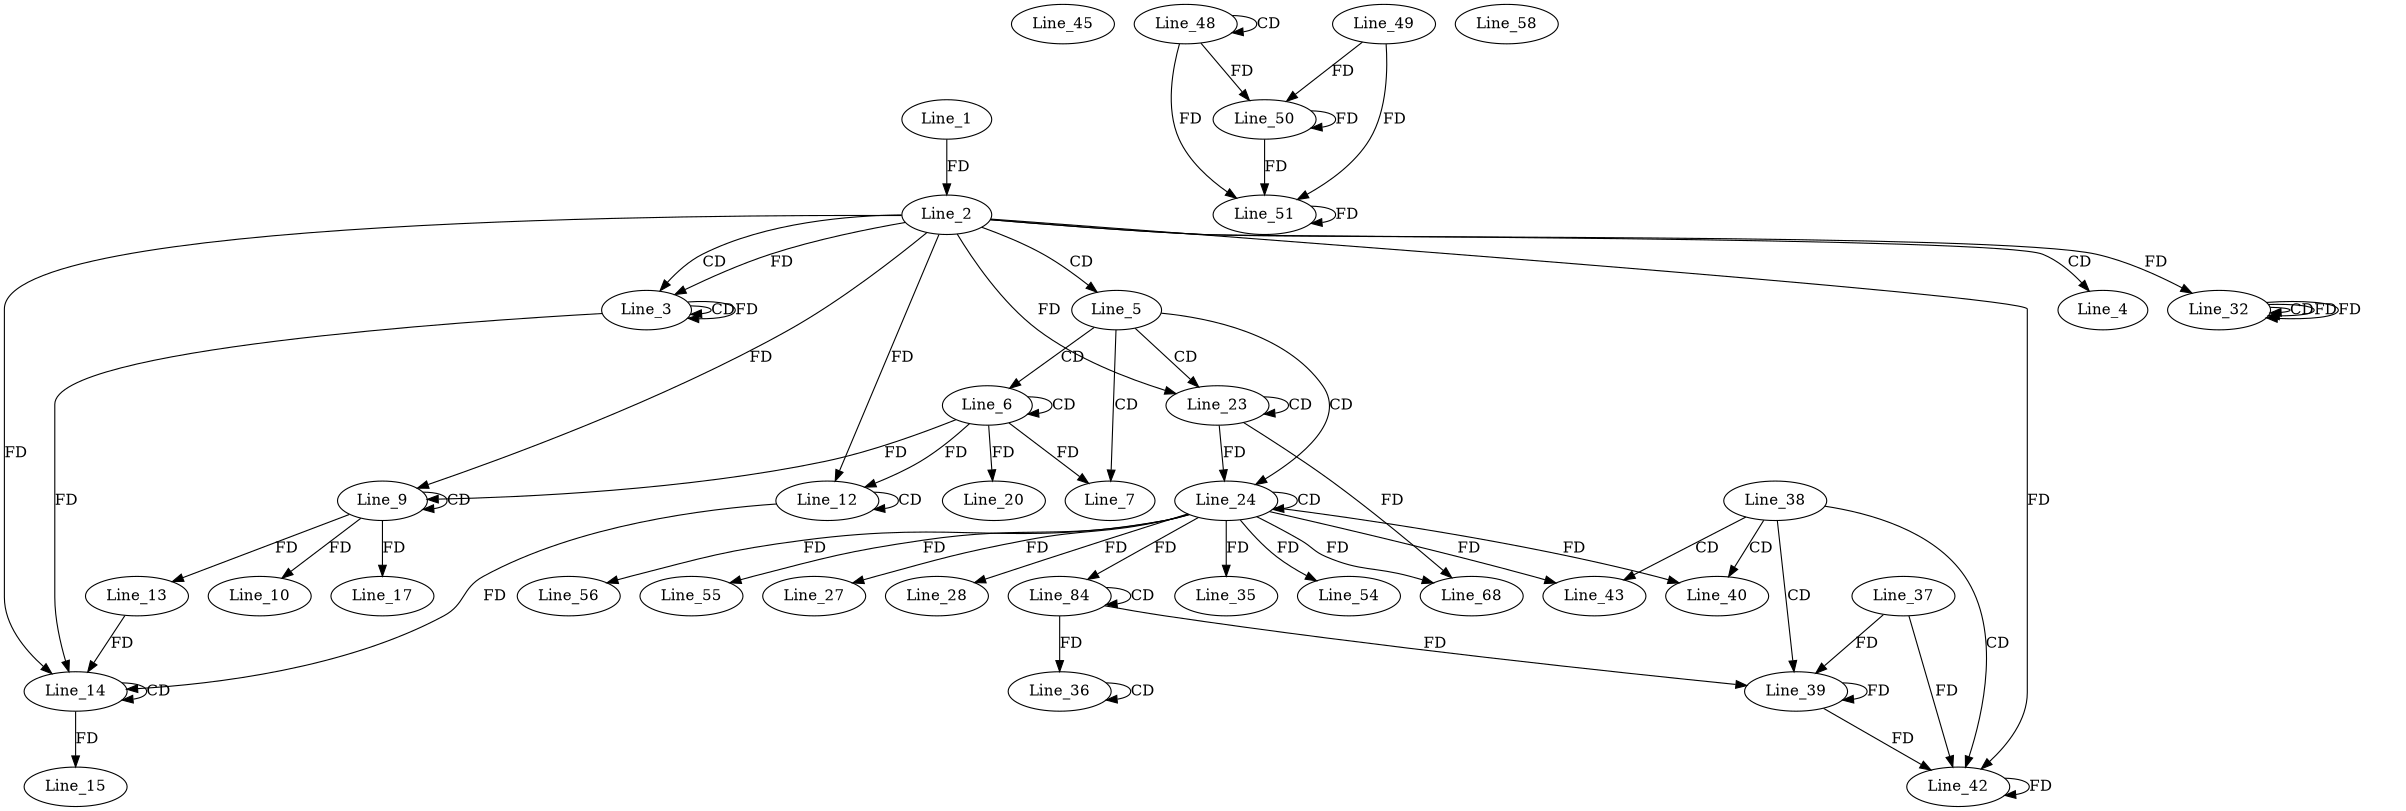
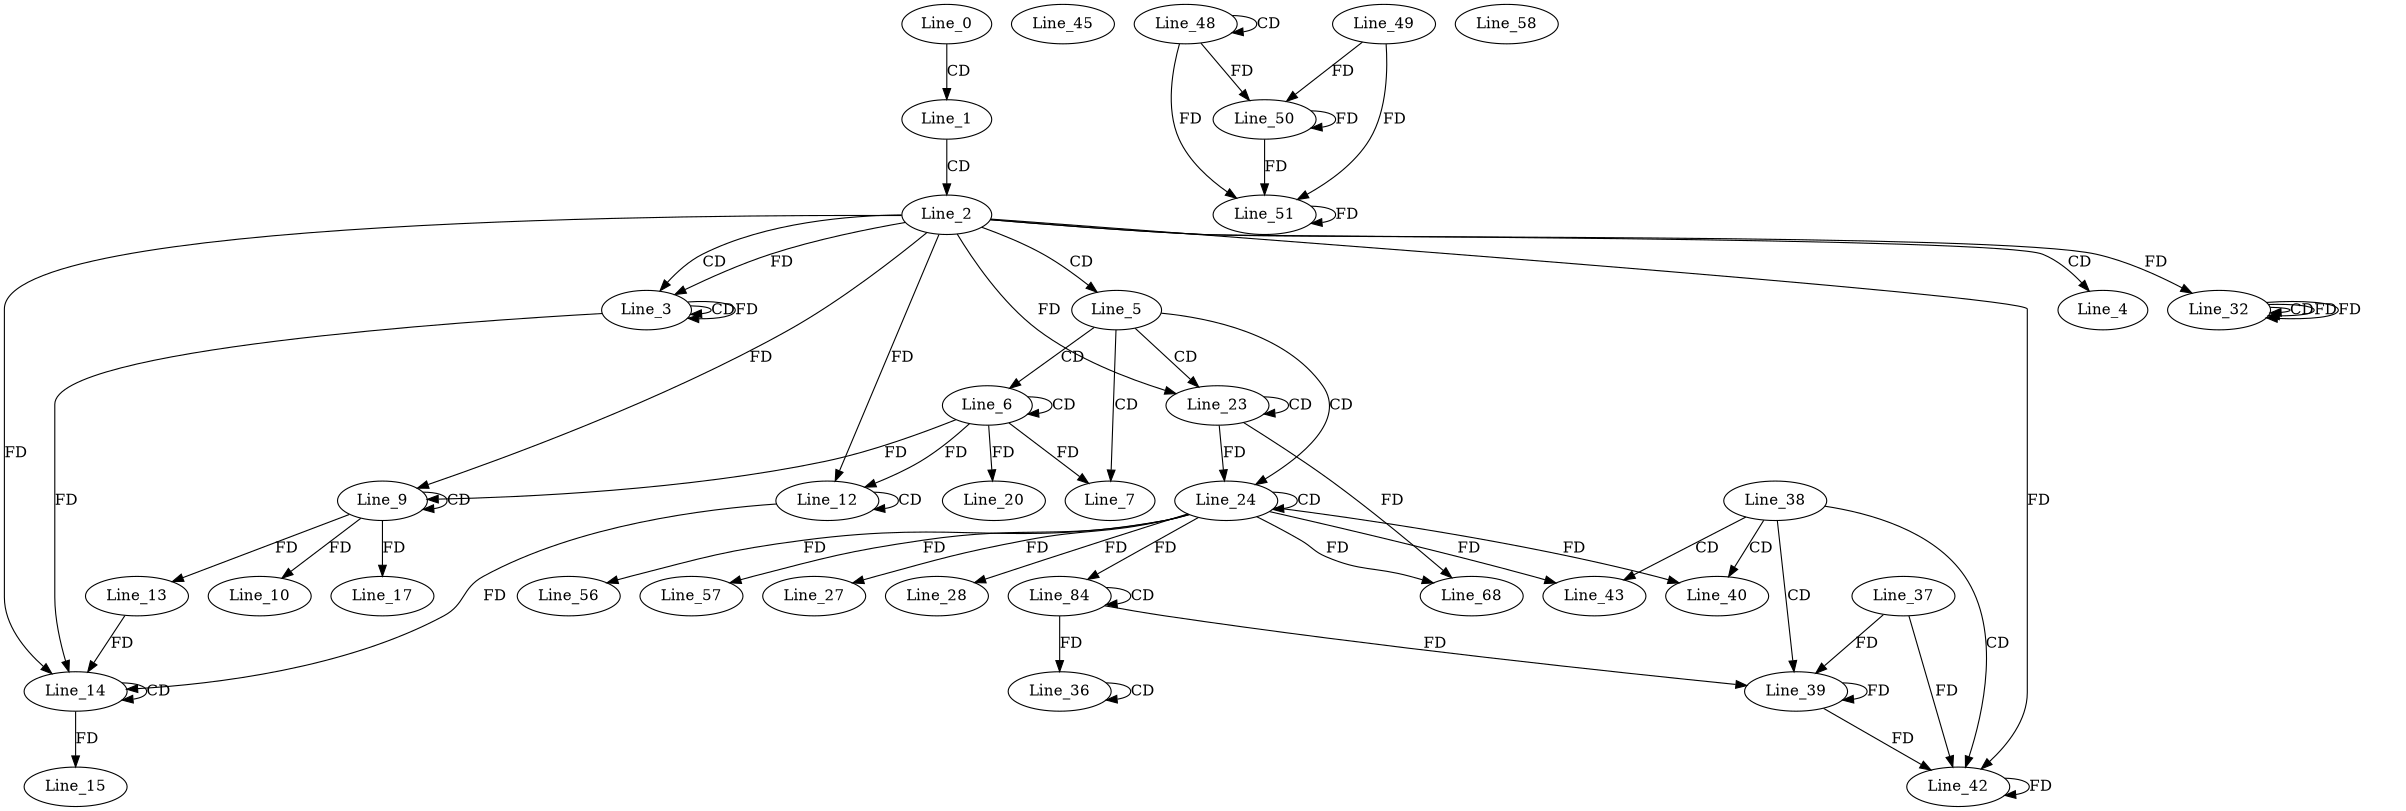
node "Line_0": added
edge "Line_1" -> "Line_2": label "FD" -> "CD"
node "Line_55": label "Line_55" -> "Line_57"
node "Line_35": removed
node "Line_54": removed
